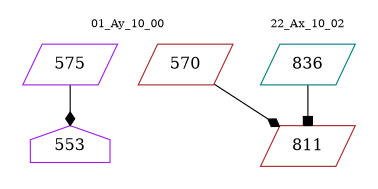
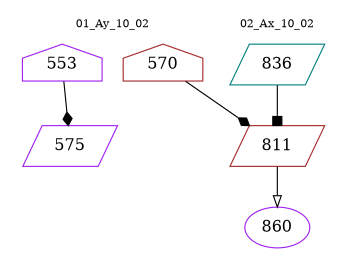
cluster "01_Ay_10_00": label "01_Ay_10_00" -> "01_Ay_10_02"
cluster "22_Ax_10_02": label "22_Ax_10_02" -> "02_Ax_10_02"
node "570": shape parallelogram -> house
edge "575" -> "553": reversed
node "860": added
